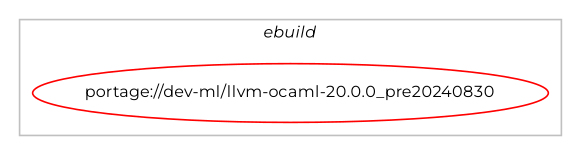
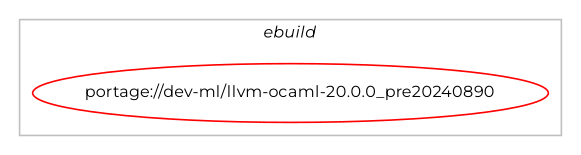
node "portage://dev-ml/llvm-ocaml-20.0.0_pre20240830": label "portage://dev-ml/llvm-ocaml-20.0.0_pre20240830" -> "portage://dev-ml/llvm-ocaml-20.0.0_pre20240890"
